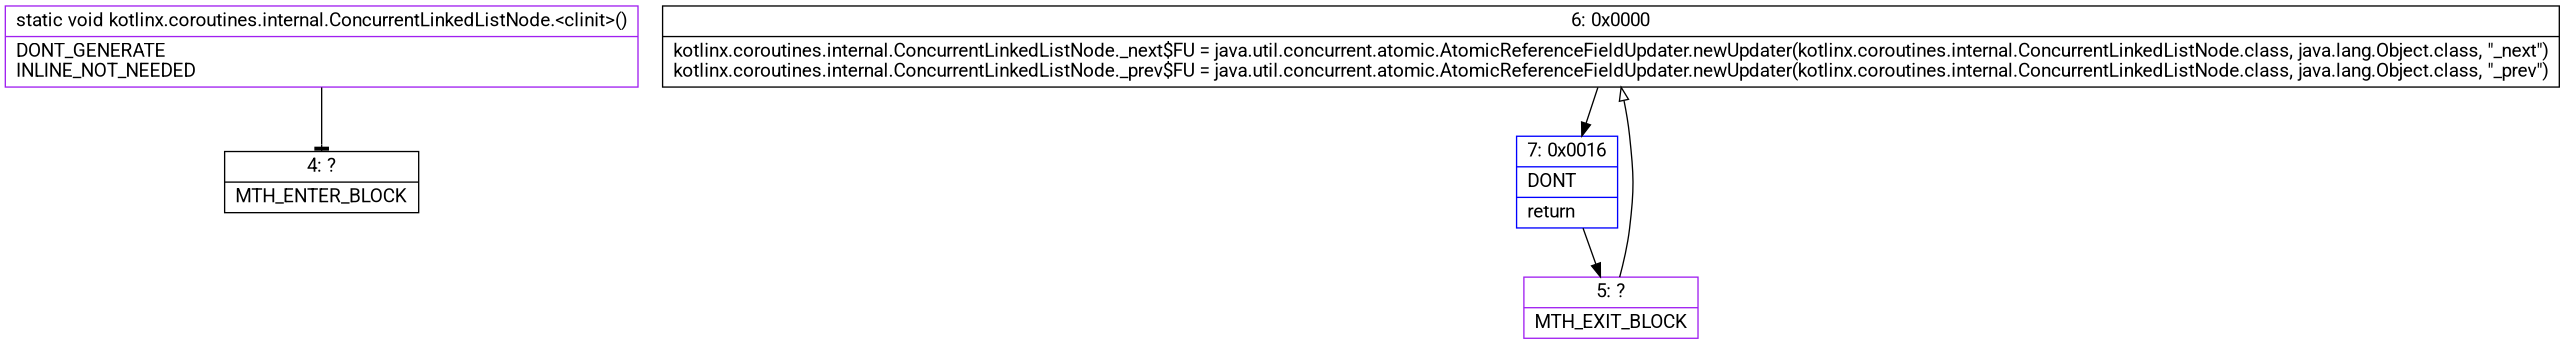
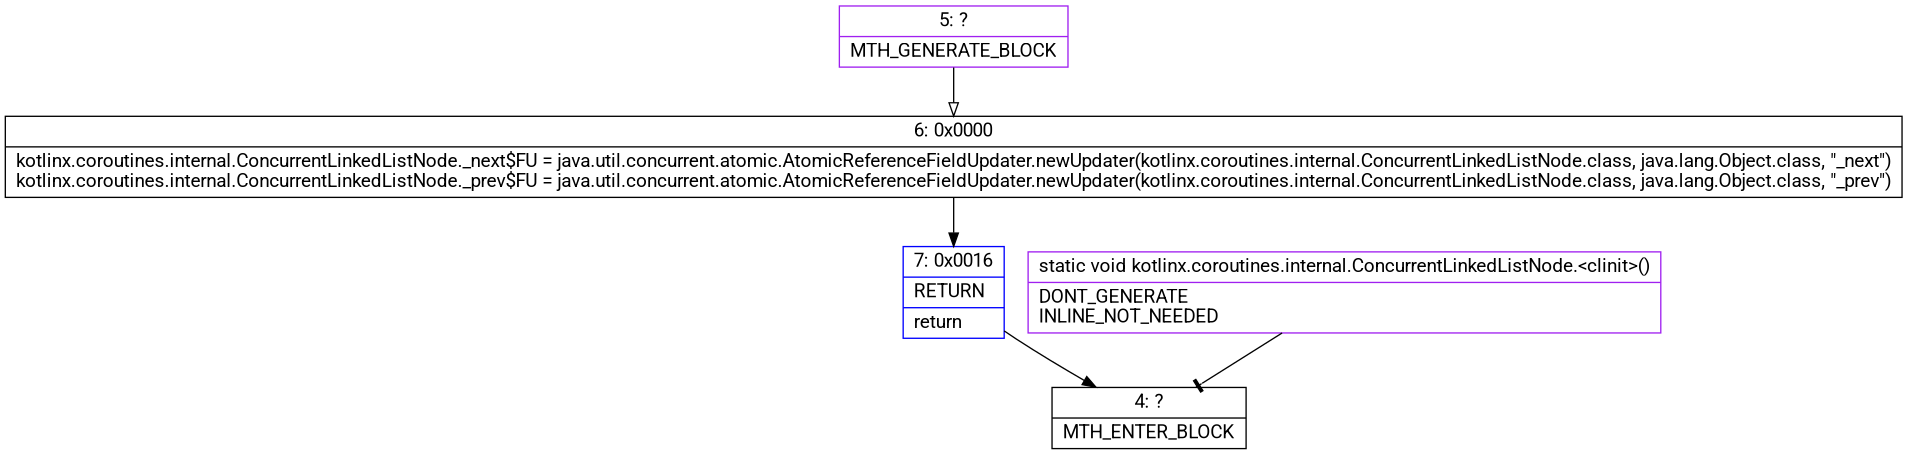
node "7: 0x0016": text "DONT" -> "RETURN"
edge "7: 0x0016" -> "5: ?": now "7: 0x0016" -> "4: ?"
node "5: ?": text "MTH_EXIT_BLOCK" -> "MTH_GENERATE_BLOCK"
